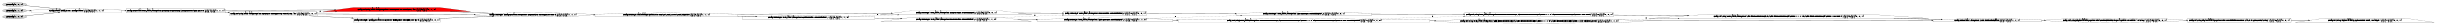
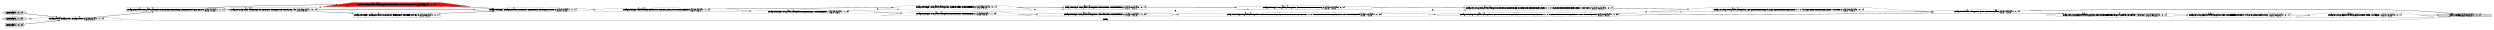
node "return config@@@18@@@['1', '1', '1']": added
node "getConfig['1', '0', '0']": shape ellipse -> note
